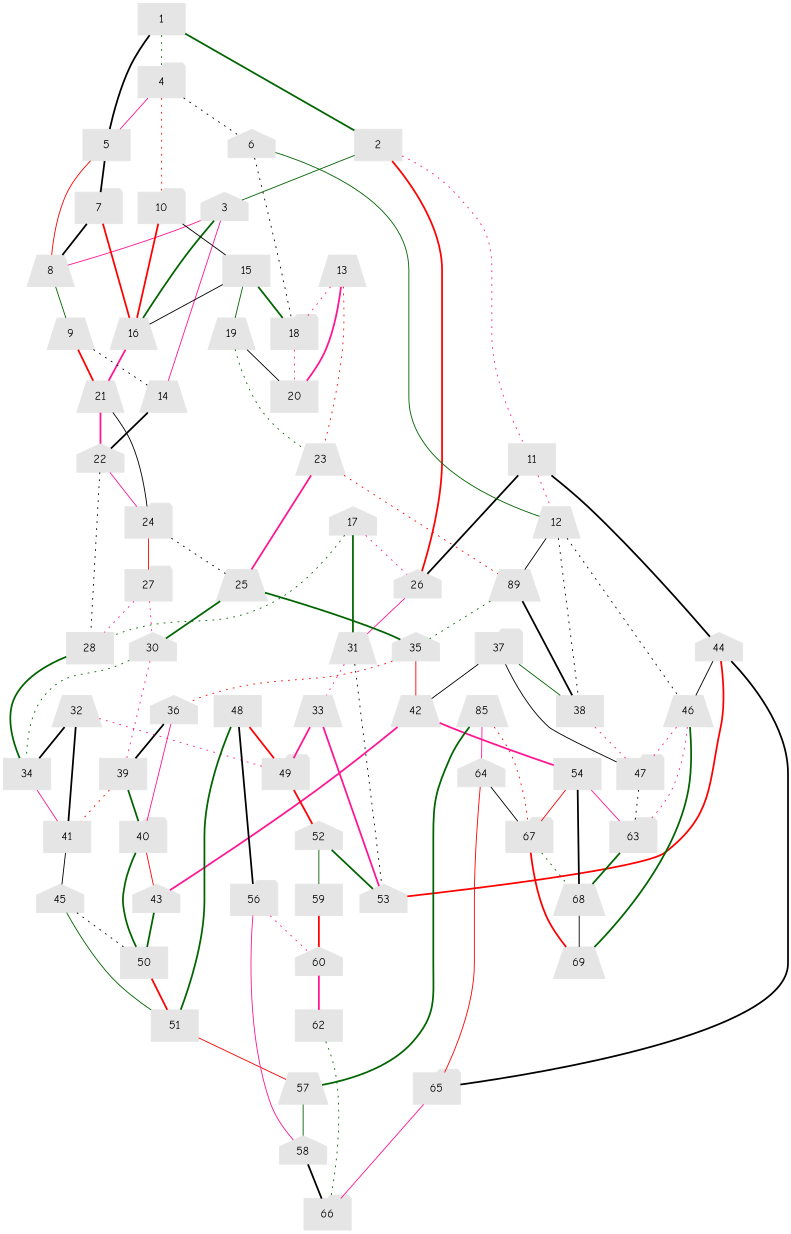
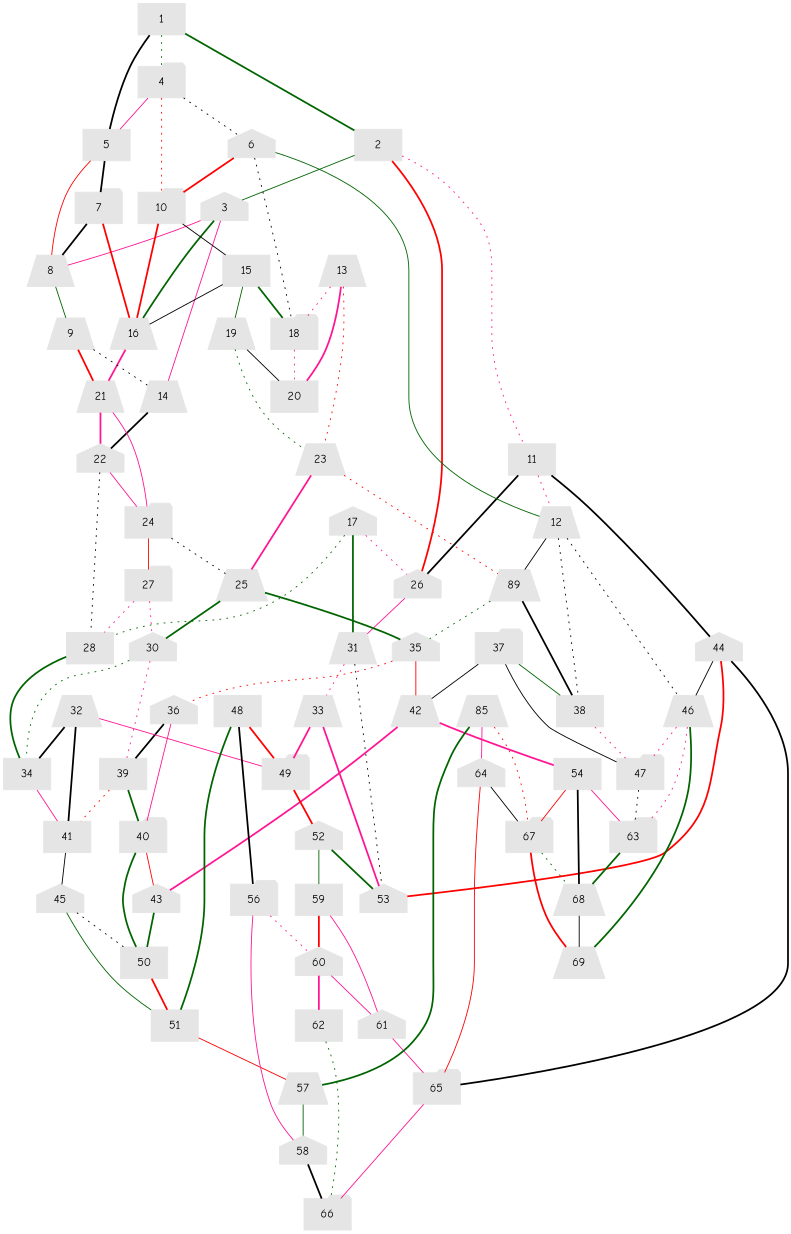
edge "6" -- "10": added
edge "21" -- "24": color black -> deeppink
edge "32" -- "49": style dotted -> solid
node "61": added
